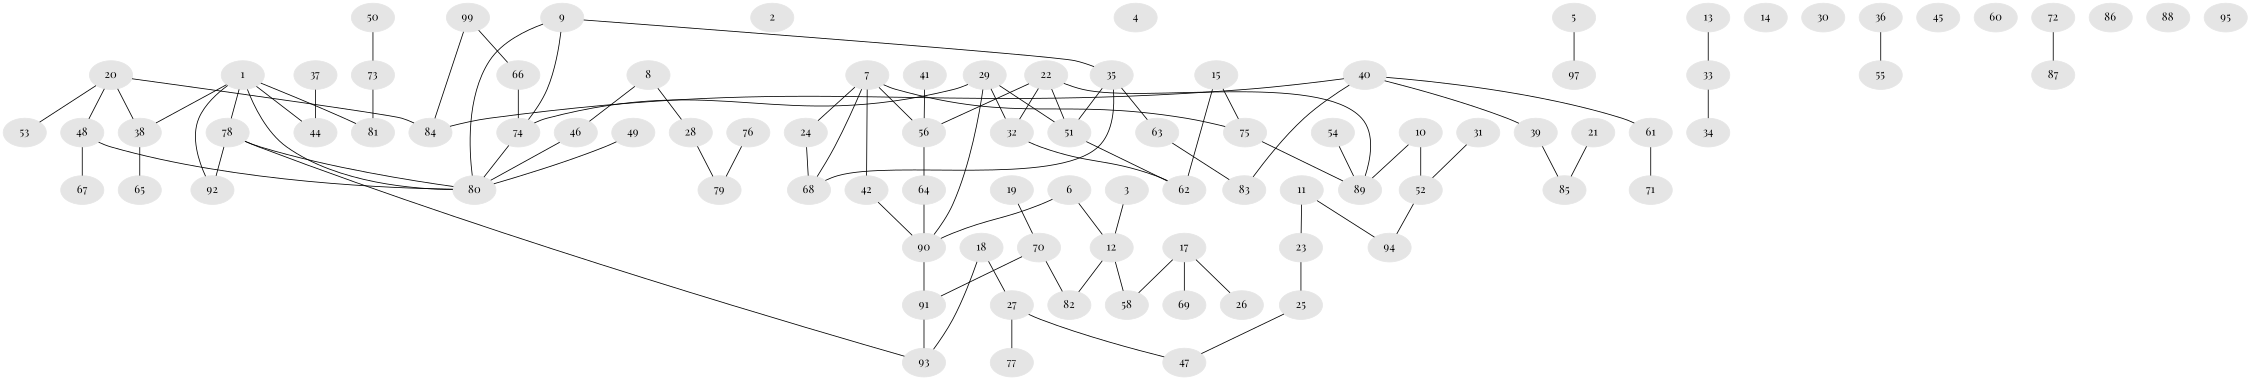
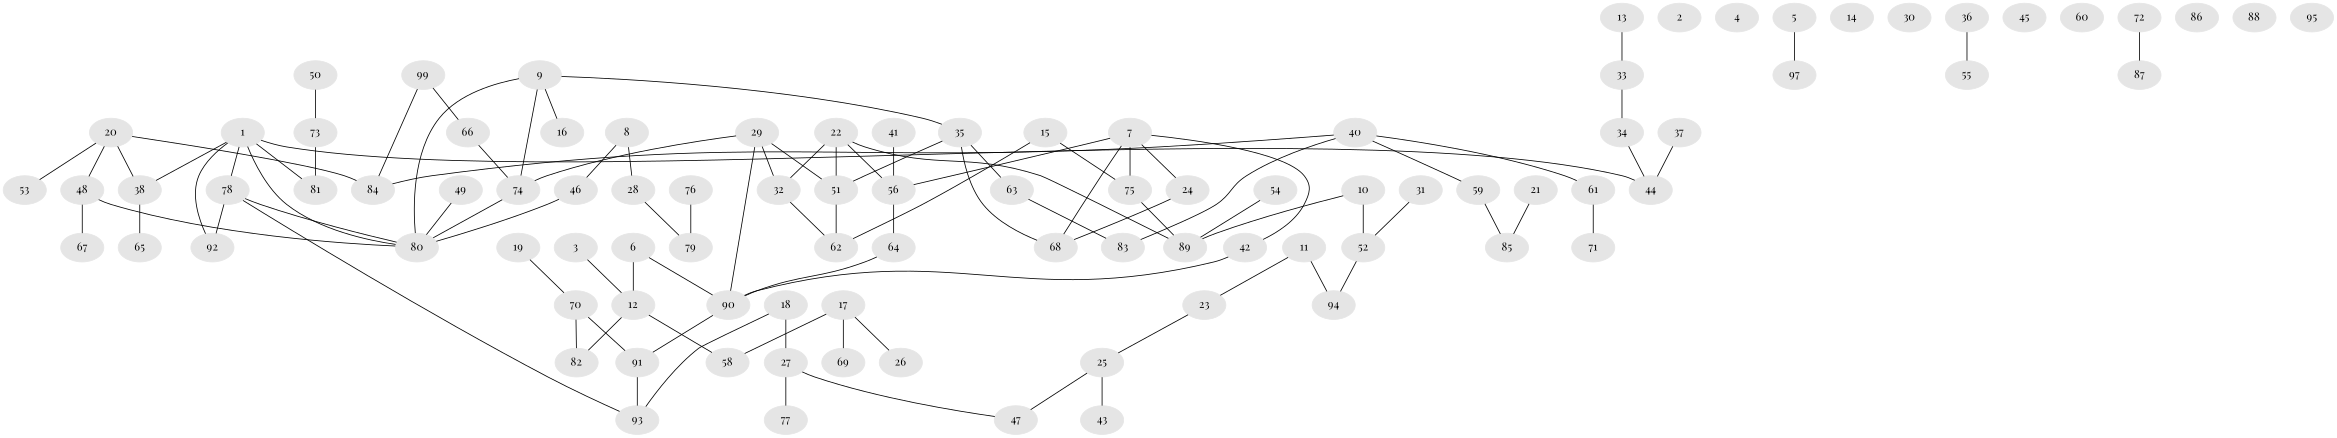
node "16": added
node "39": label "39" -> "59"
edge "34" -- "44": added
node "43": added
